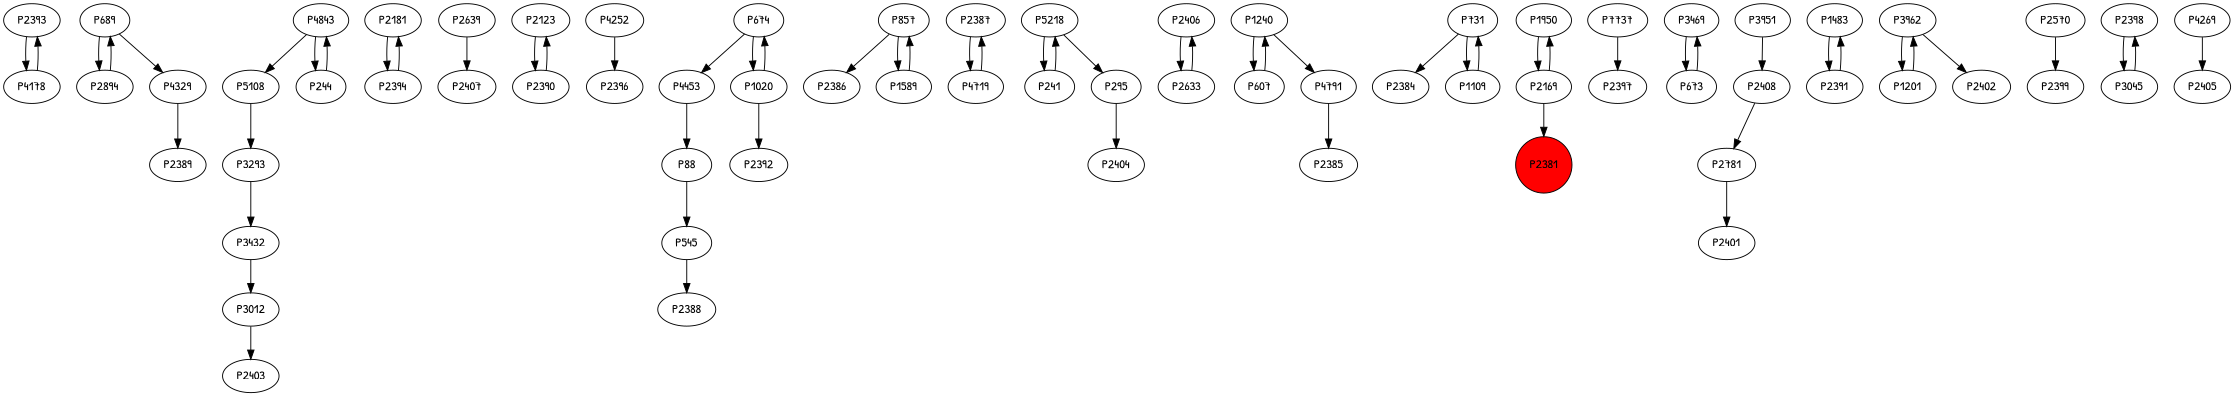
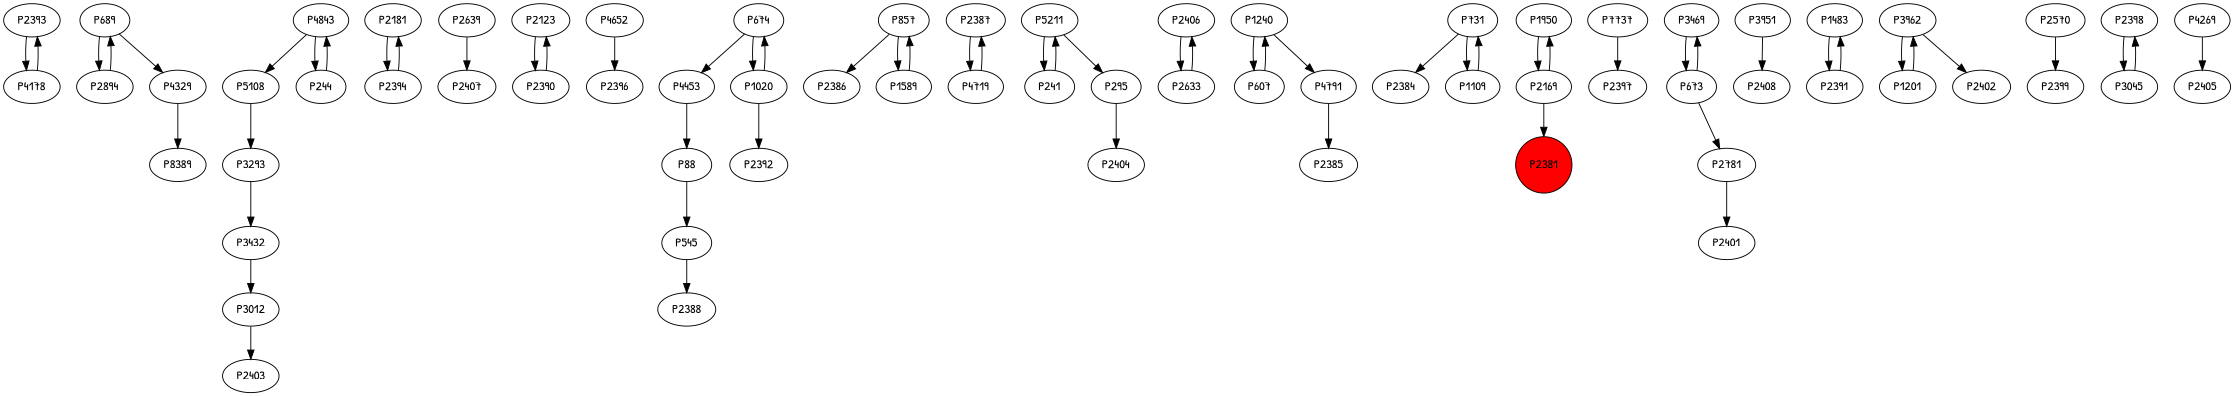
node "P4252": label "P4252" -> "P4652"
node "P5218": label "P5218" -> "P5211"
edge "P2408" -> "P2781": now "P673" -> "P2781"
node "P2389": label "P2389" -> "P8389"
